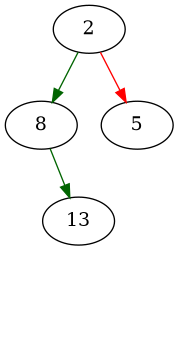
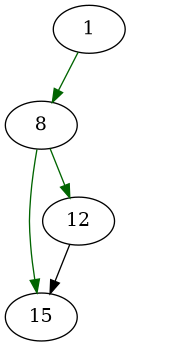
node "2": label "2" -> "1"
node "5": removed
node "13": label "13" -> "12"
node "15": added
